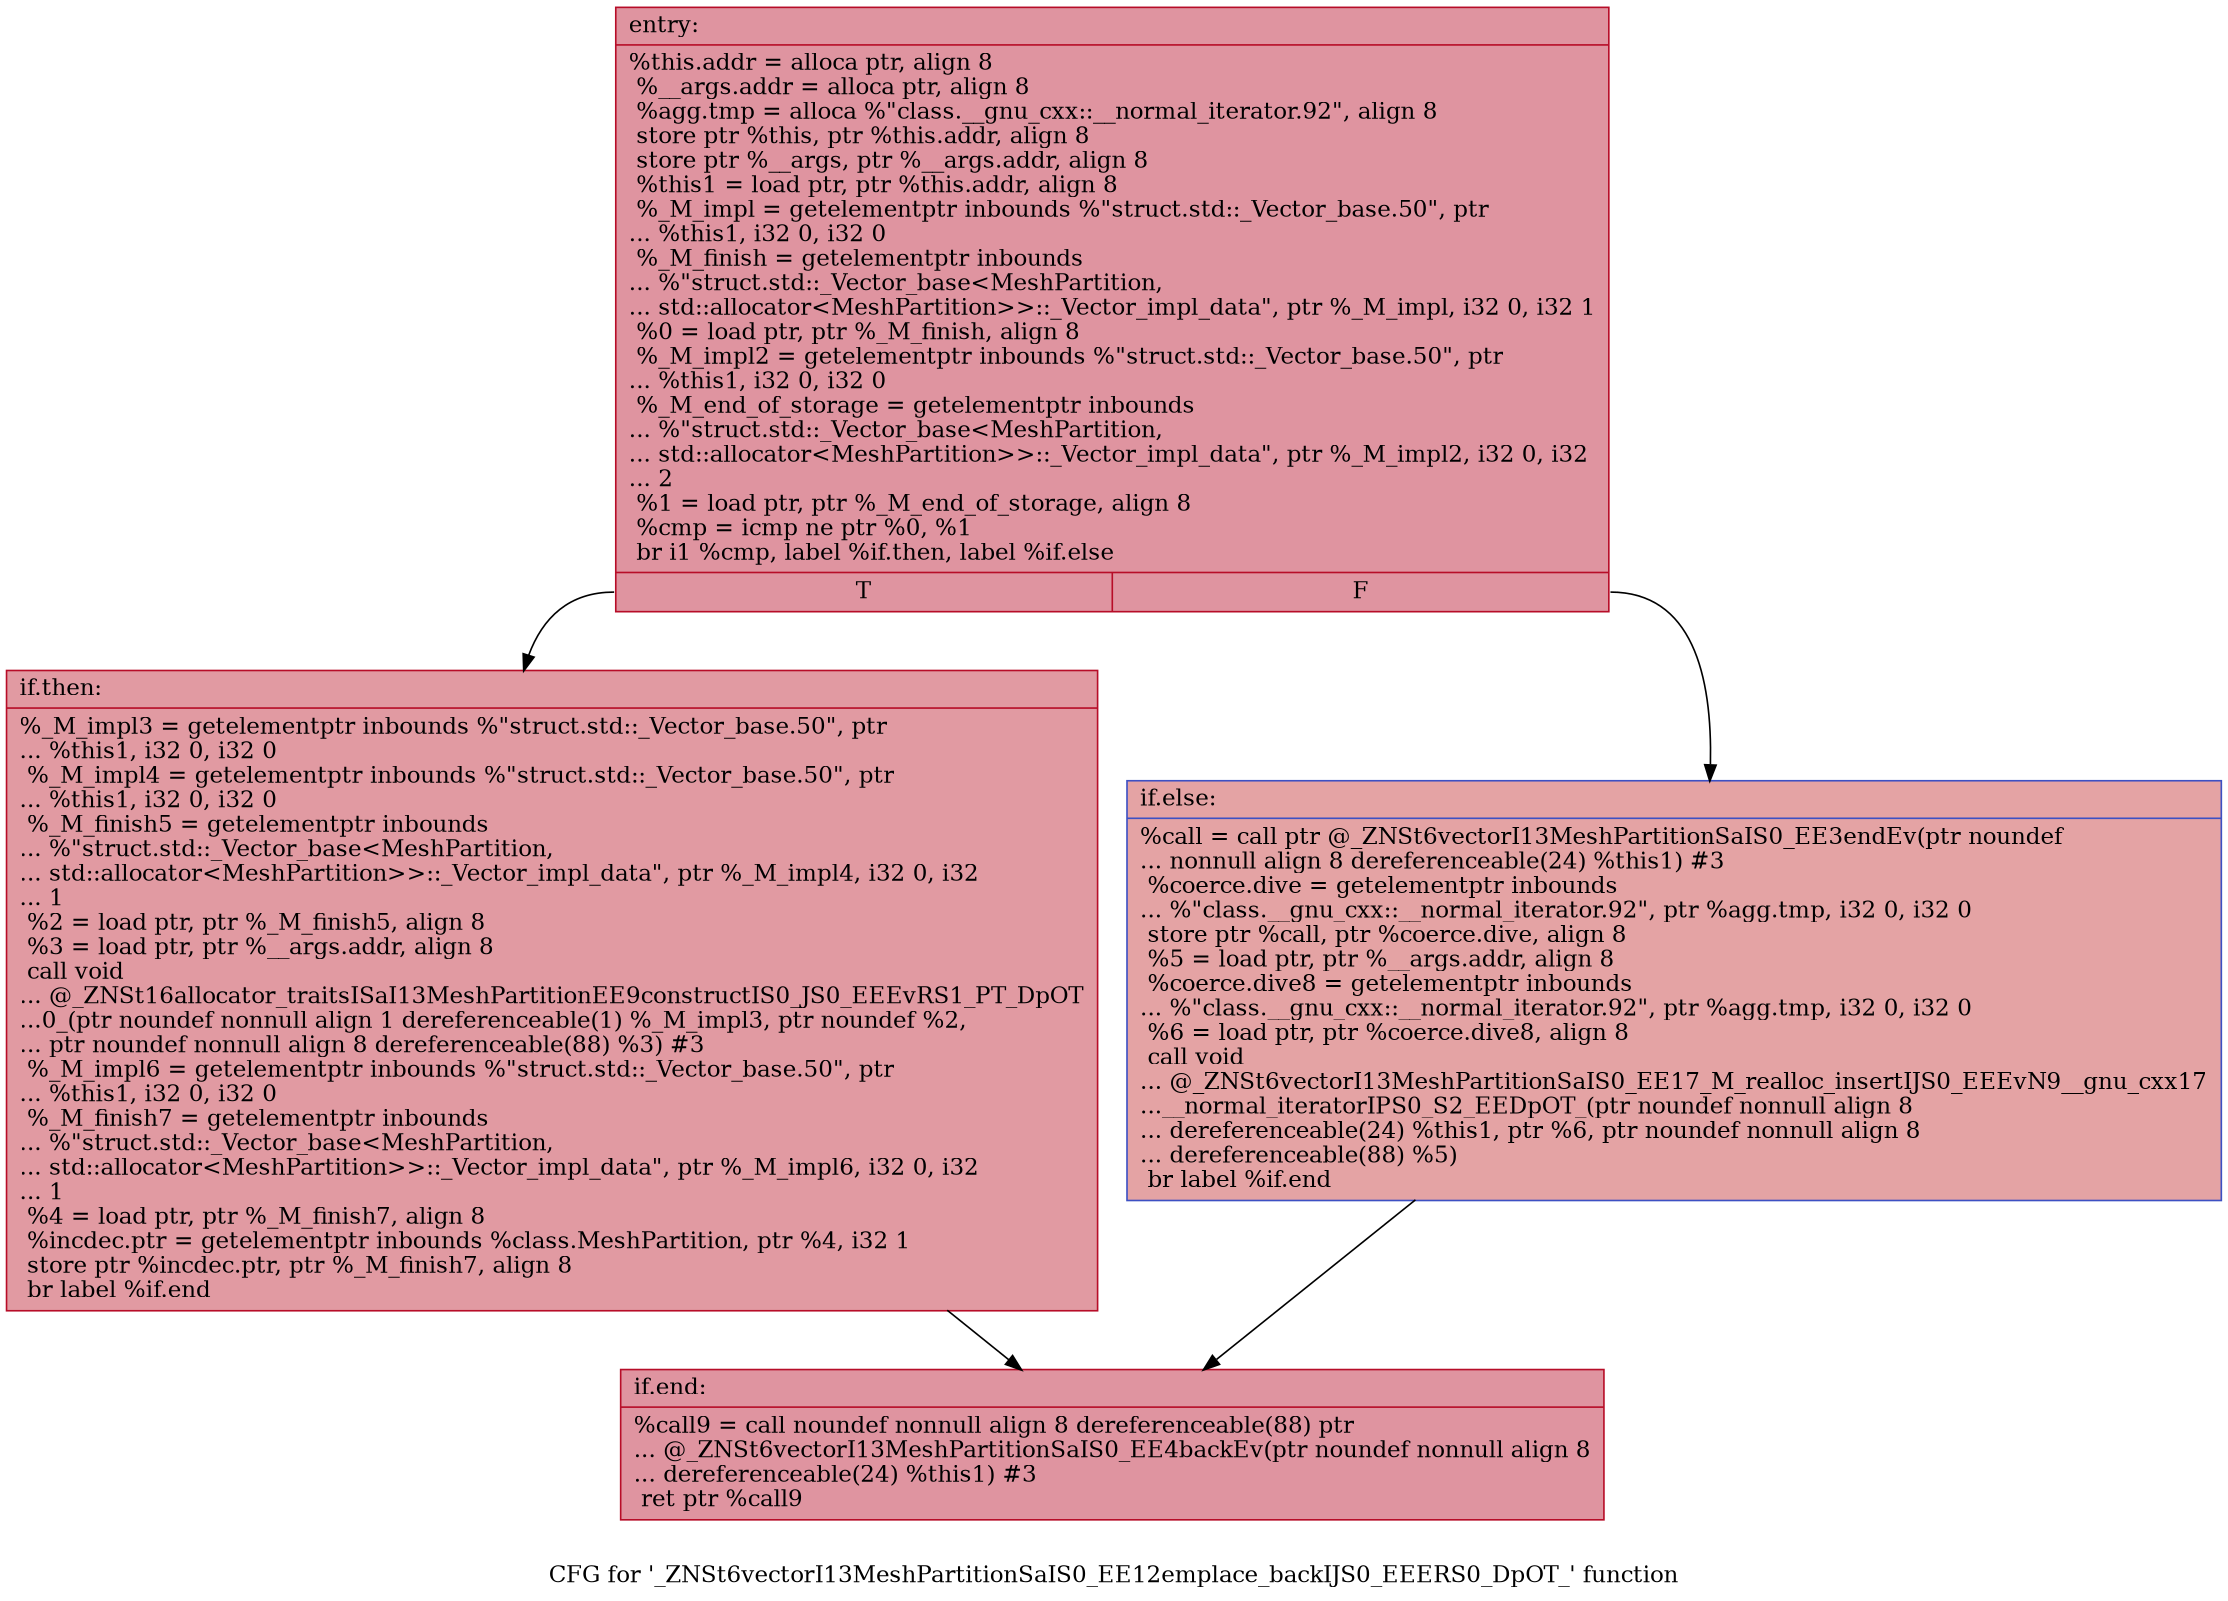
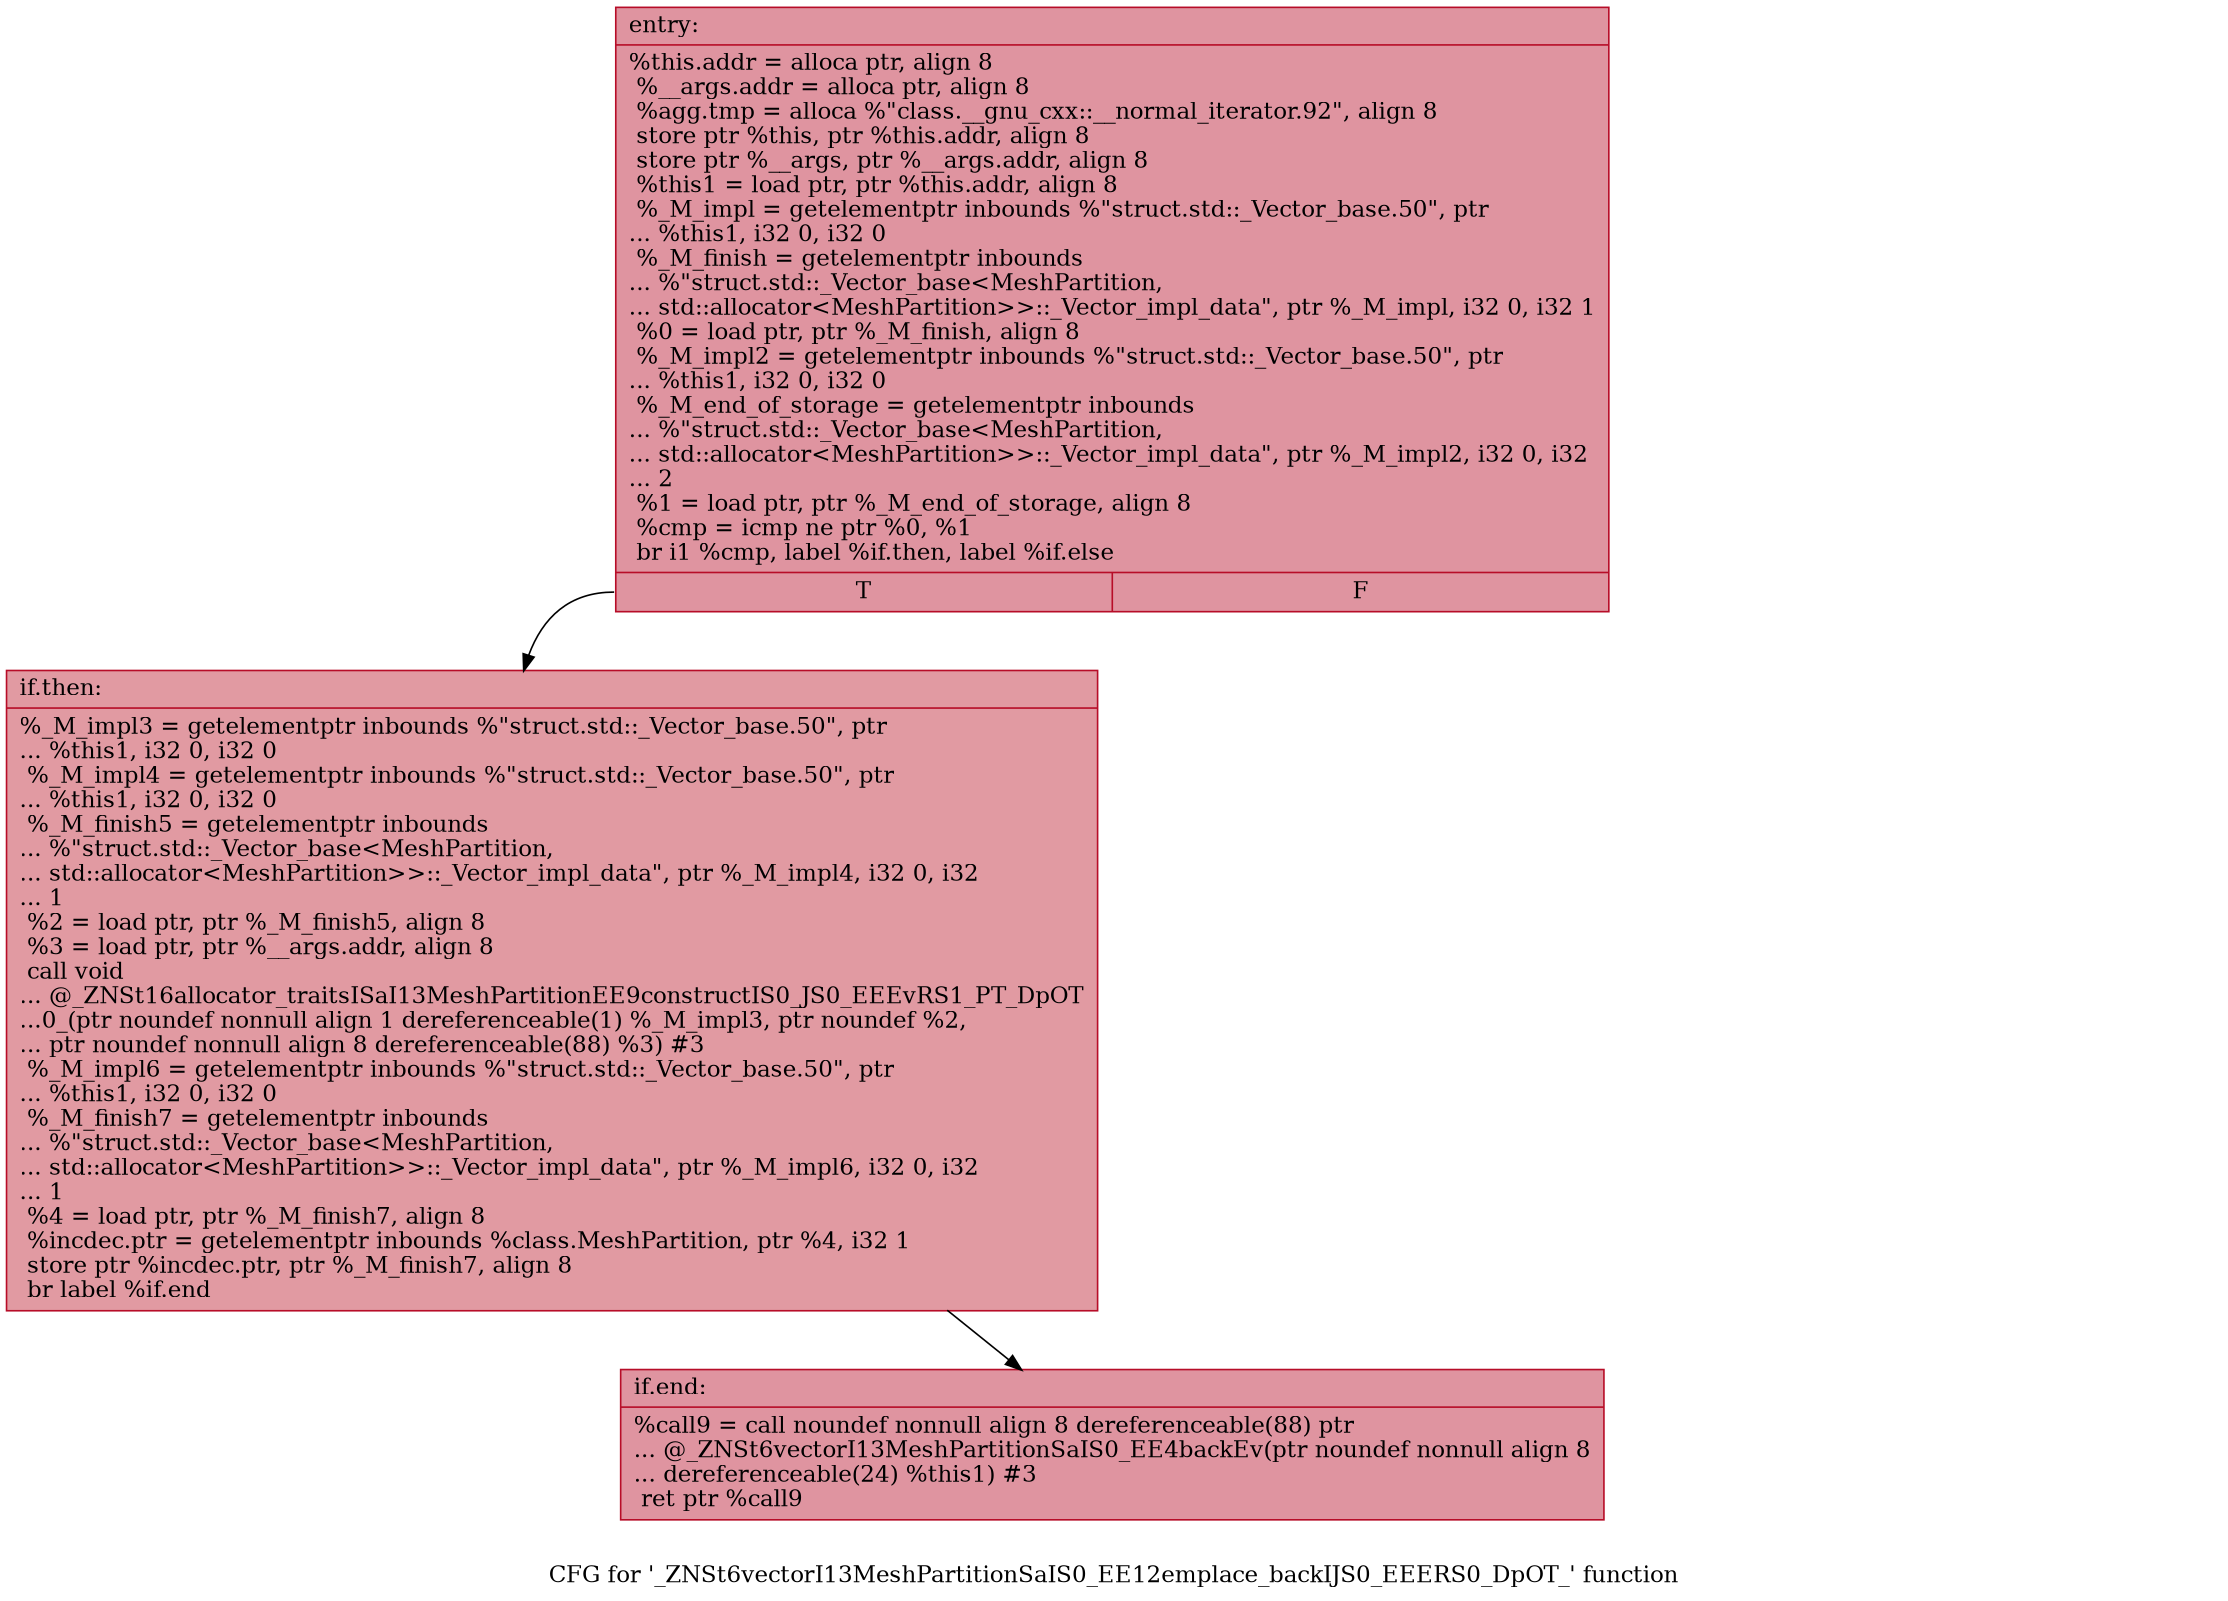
node "if.else:": removed
